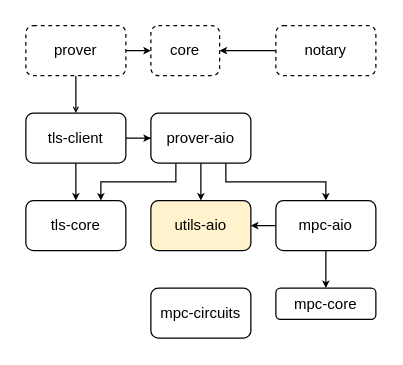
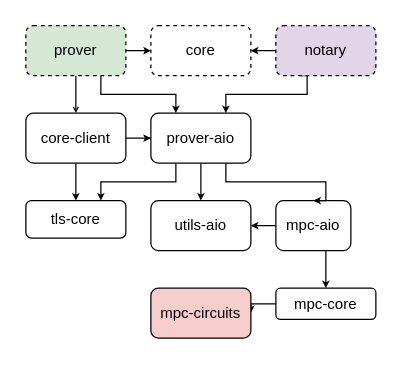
node "prover": fillcolor #ffffff -> #d5e8d4
node "core": size 69x50 -> 100x50
node "notary": fillcolor #ffffff -> #e1d5e7
edge "prover" -> "prover-aio": added
edge "notary" -> "prover-aio": added
node "tls-client": label "tls-client" -> "core-client"
node "tls-core": size 100x50 -> 100x38
node "utils-aio": fillcolor #fff2cc -> #ffffff
node "mpc-aio": size 100x50 -> 75x50
edge "mpc-core" -> "mpc-circuits": added
node "mpc-circuits": fillcolor #ffffff -> #f8cecc
